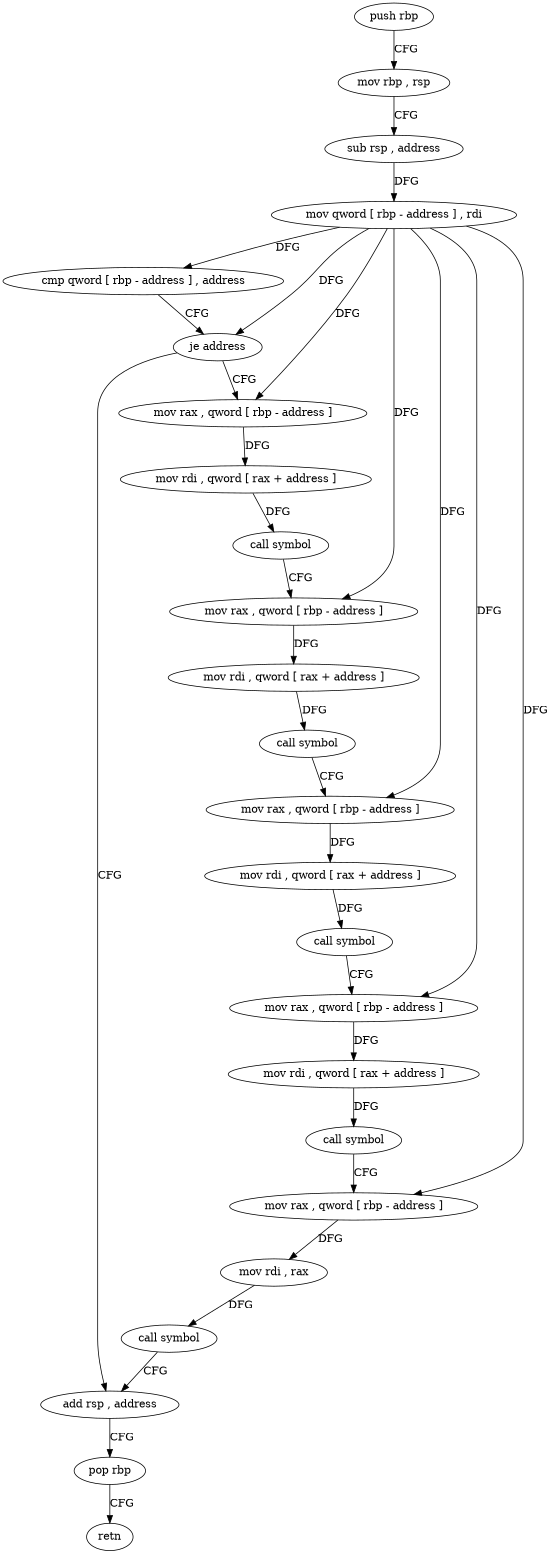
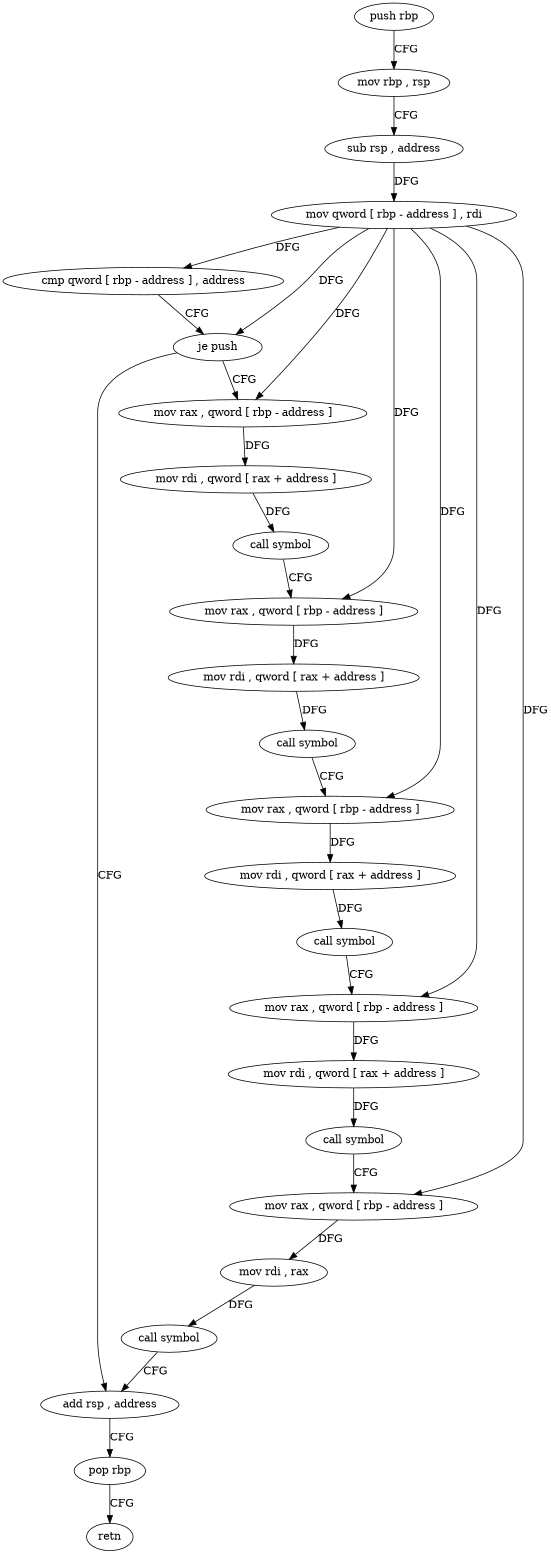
node "je address": label "je address" -> "je push"
